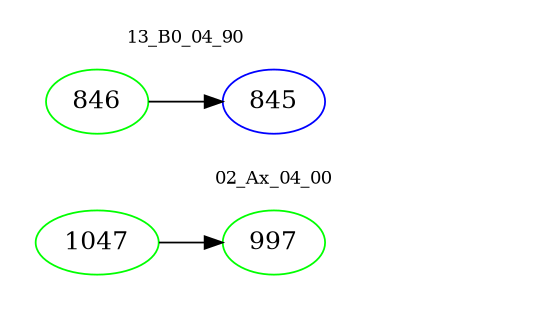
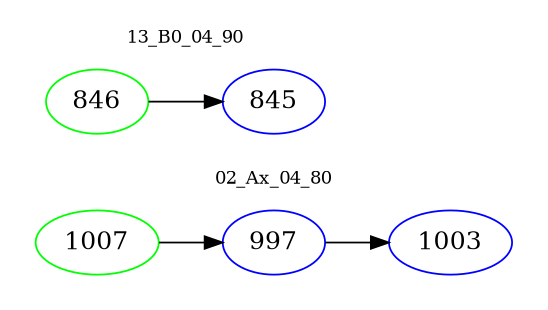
cluster "02_Ax_04_00": label "02_Ax_04_00" -> "02_Ax_04_80"
node "1047": label "1047" -> "1007"
node "997": color green -> blue
node "1003": added
